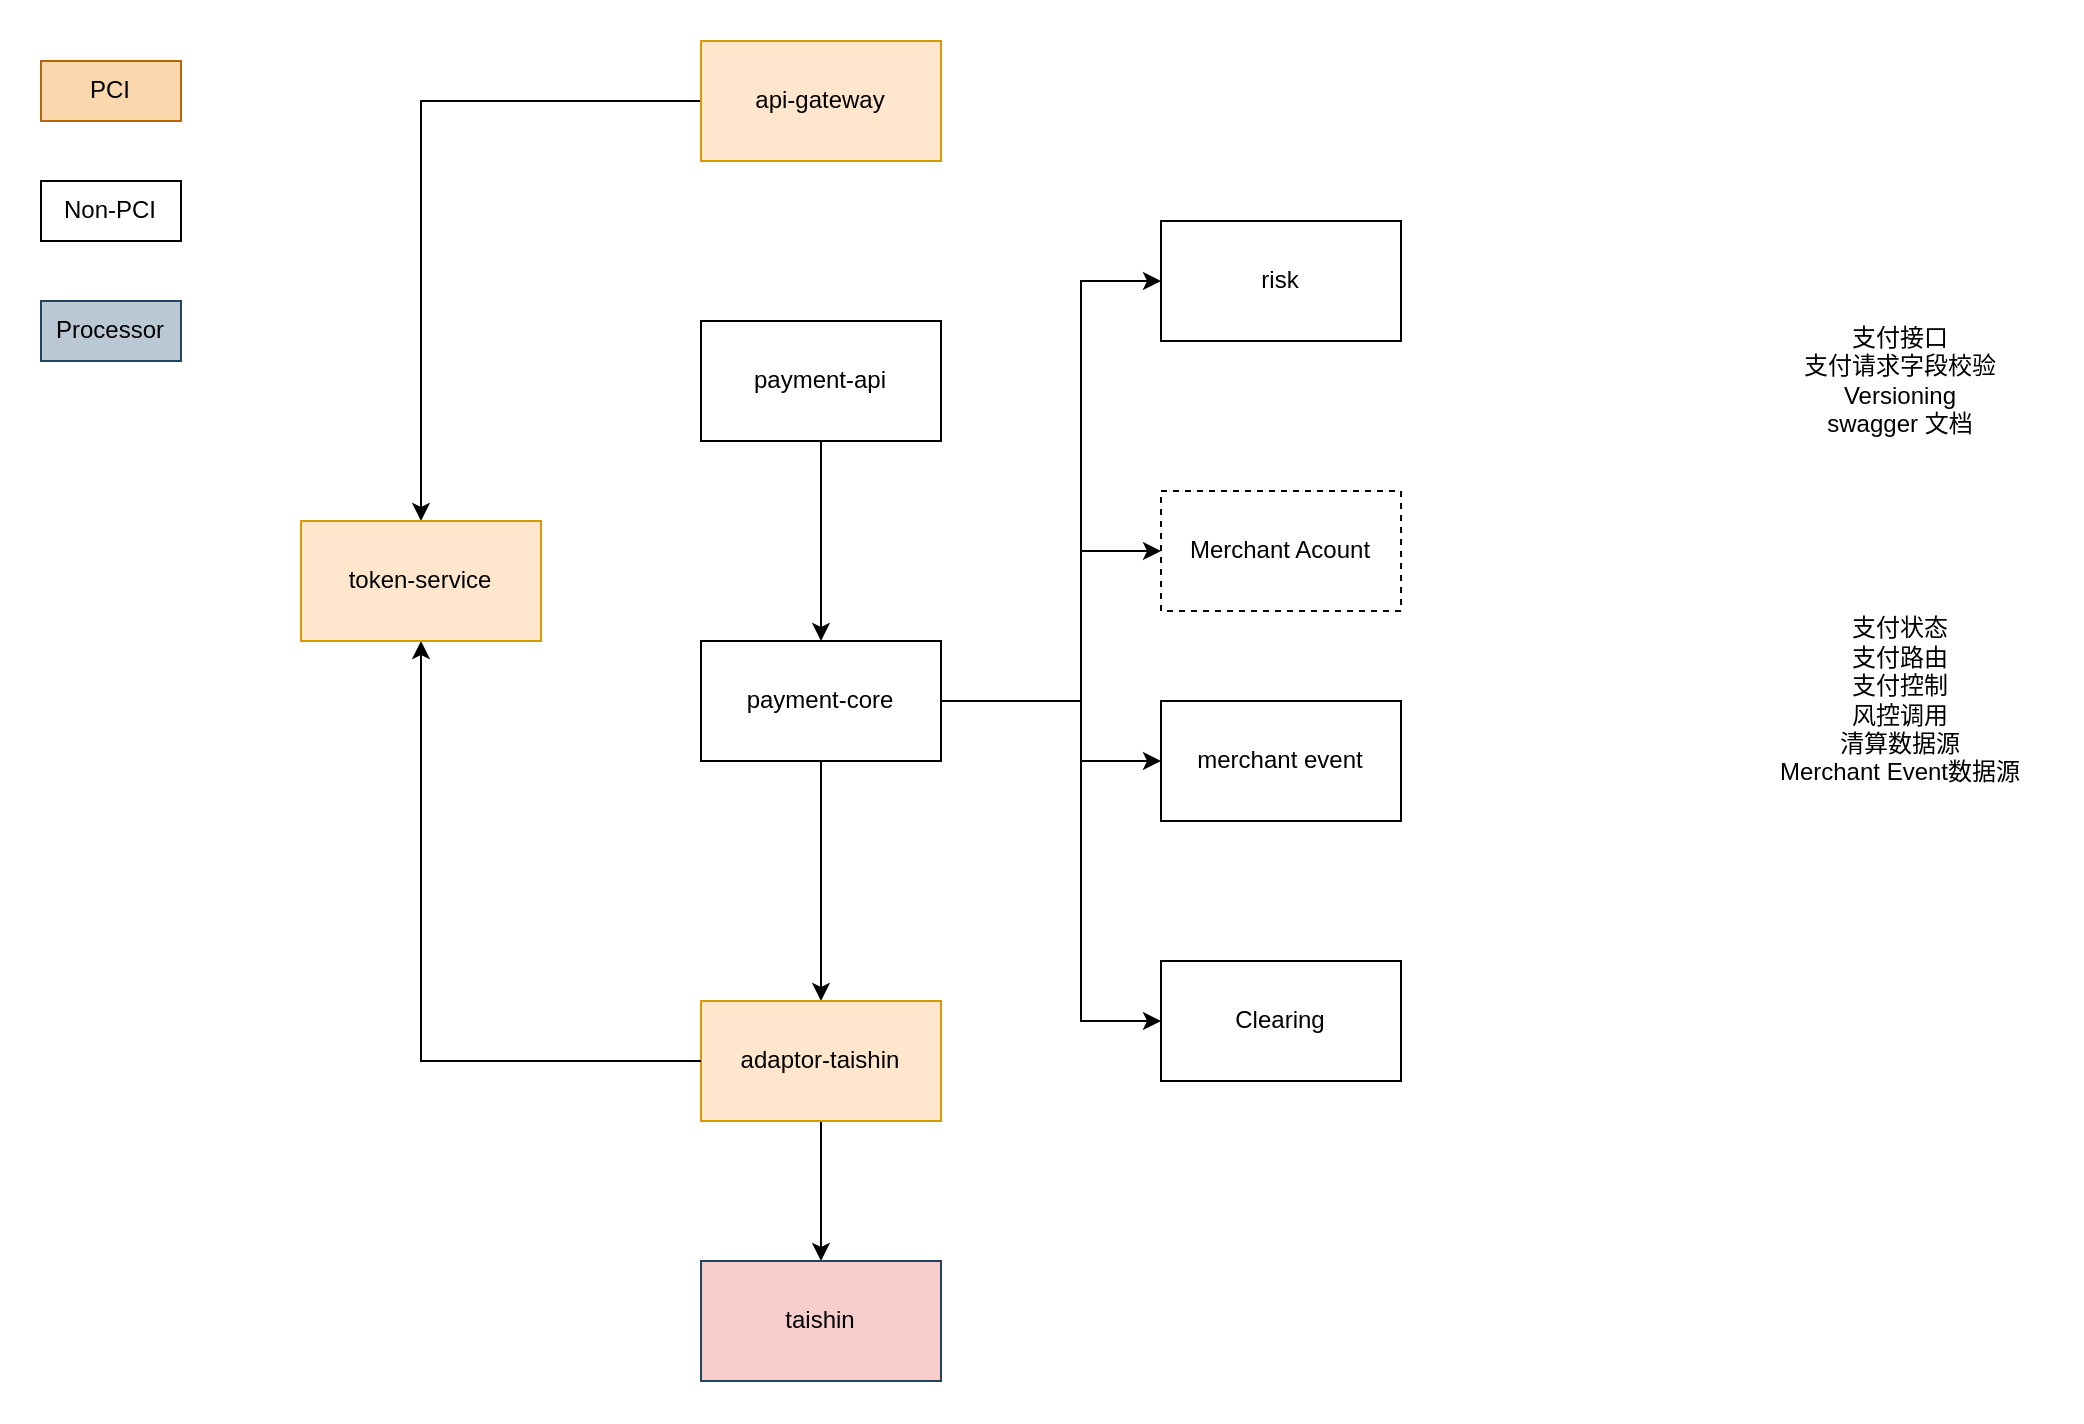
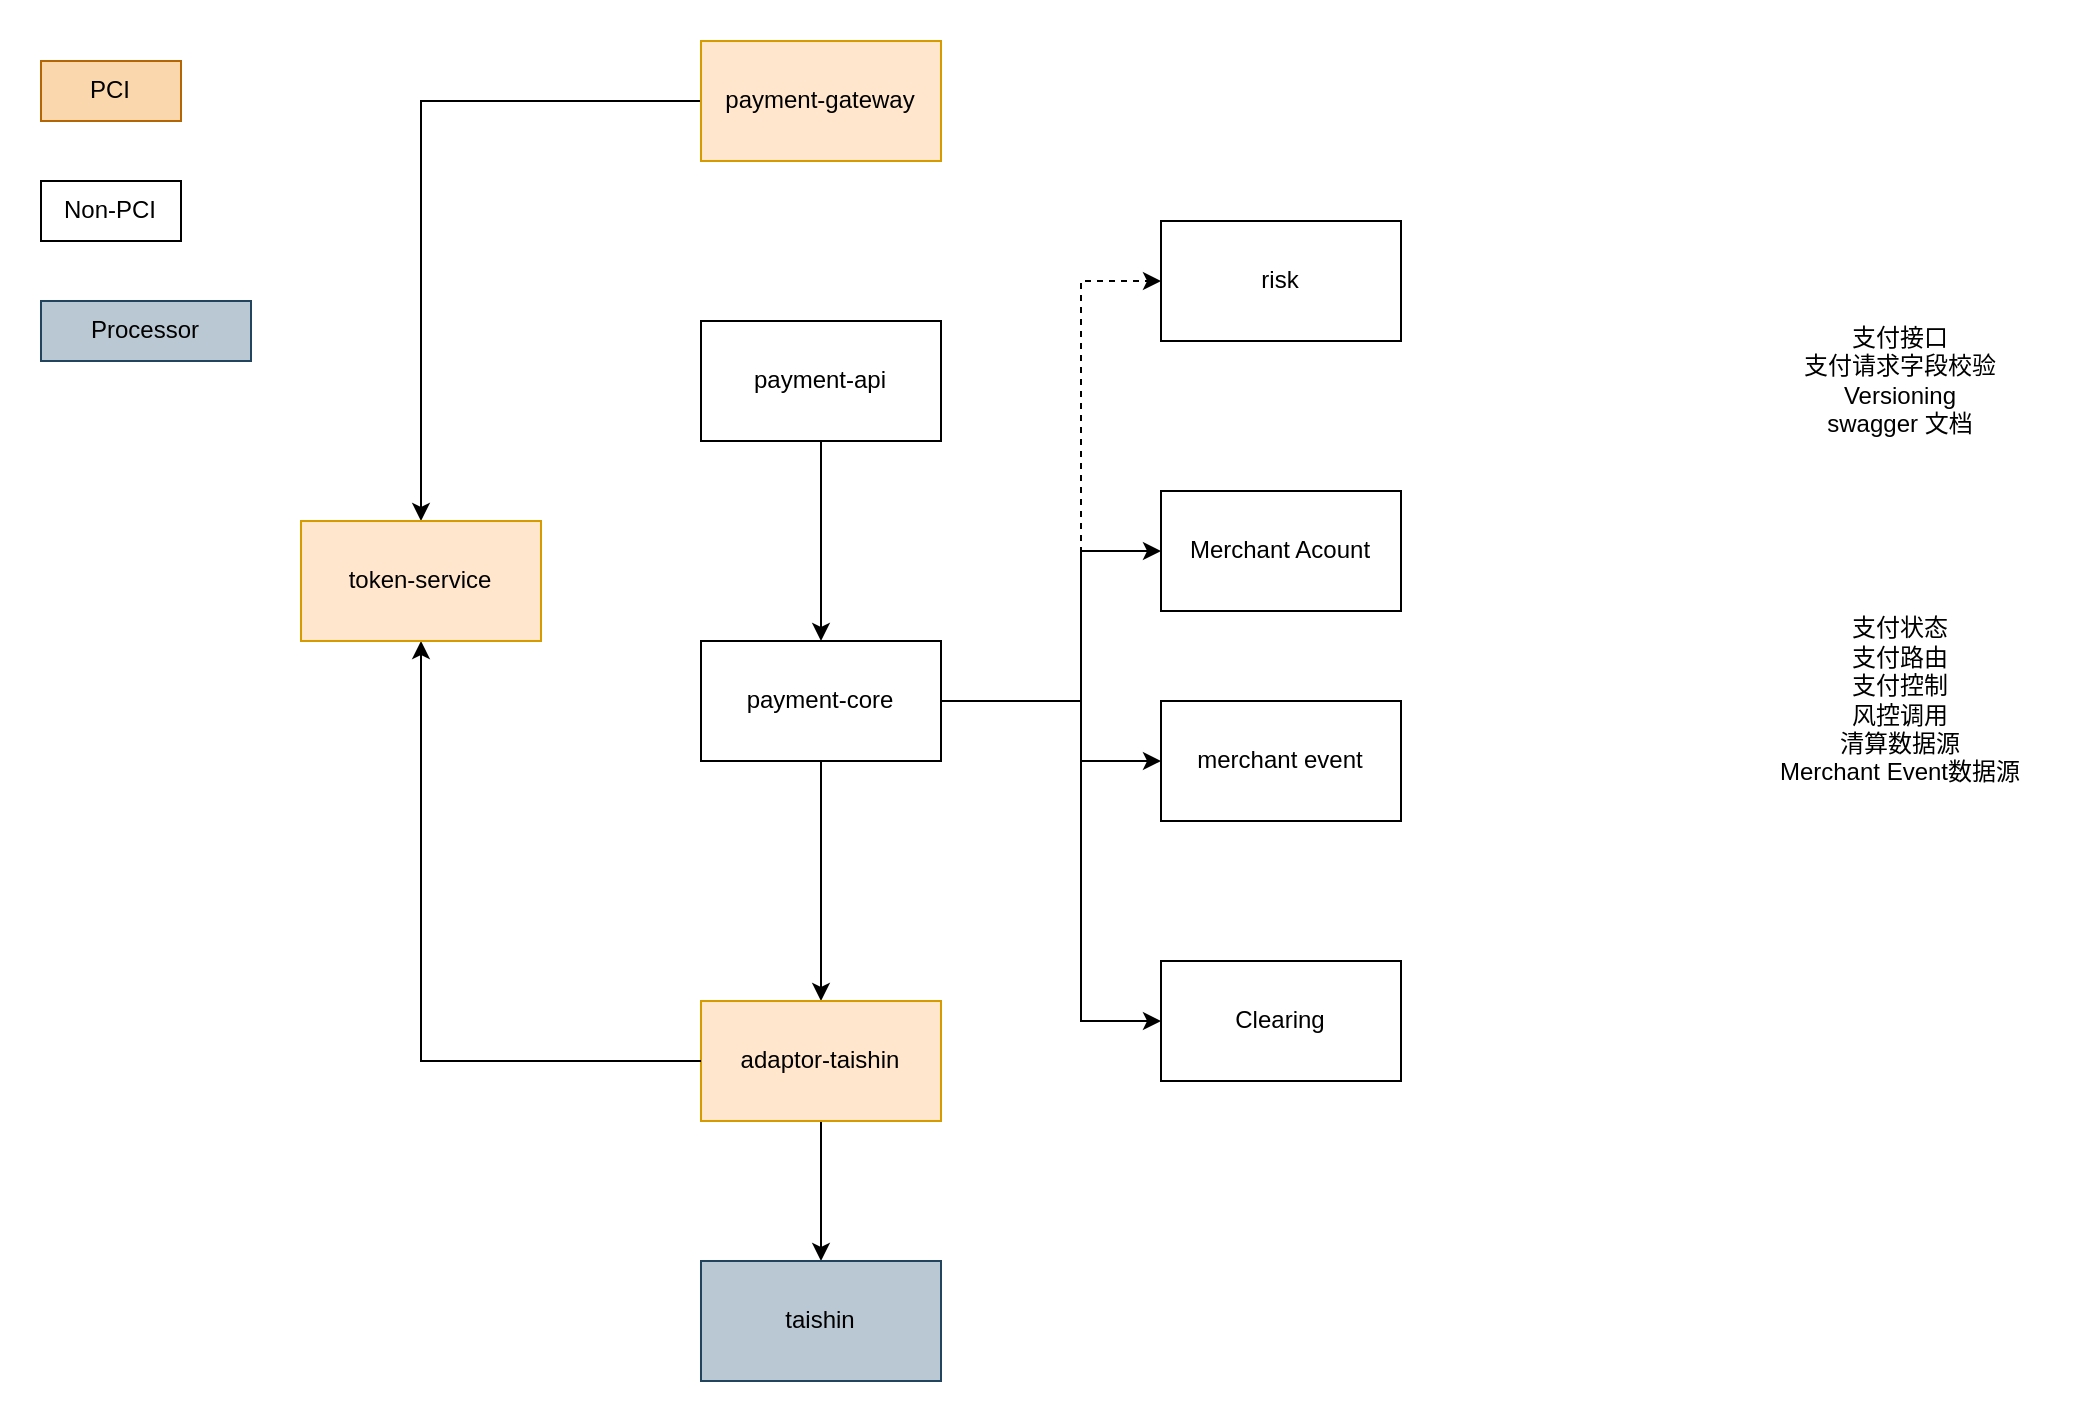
node "api-gateway": label "api-gateway" -> "payment-gateway"
node "Processor": size 140x60 -> 210x60
edge "payment-core" -> "risk": style solid -> dashed
node "Merchant Acount": style dashed -> solid
node "taishin": fillcolor #f8cecc -> #bac8d3
